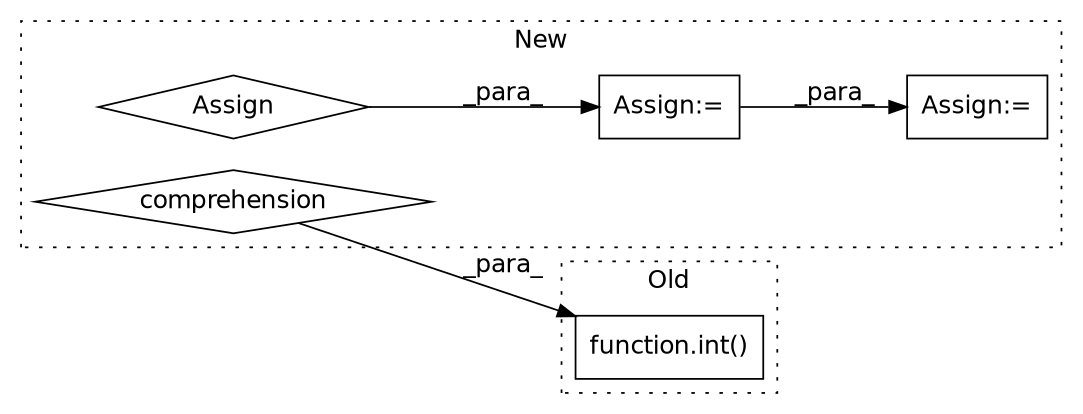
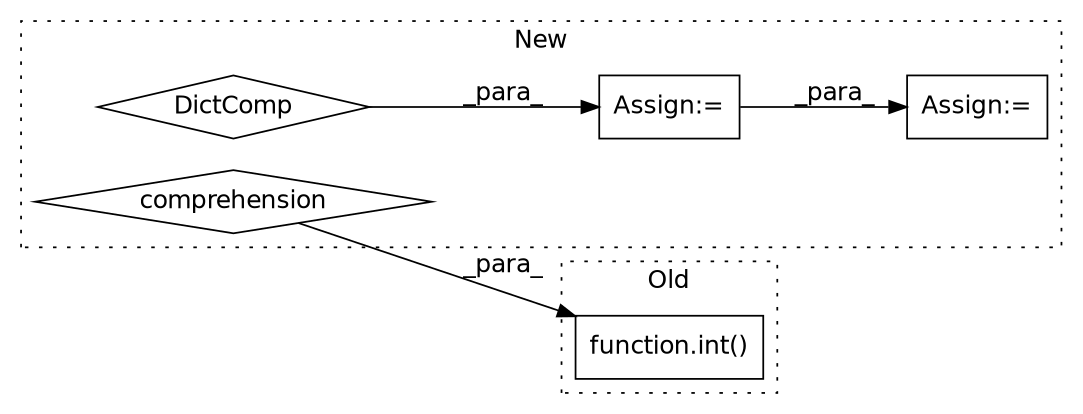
node "Assign": label "Assign" -> "DictComp"
